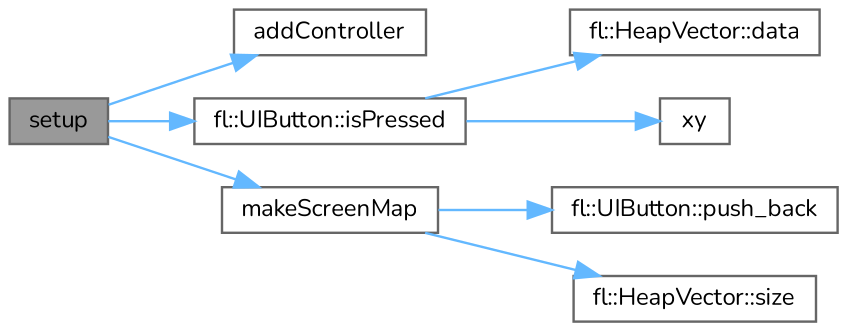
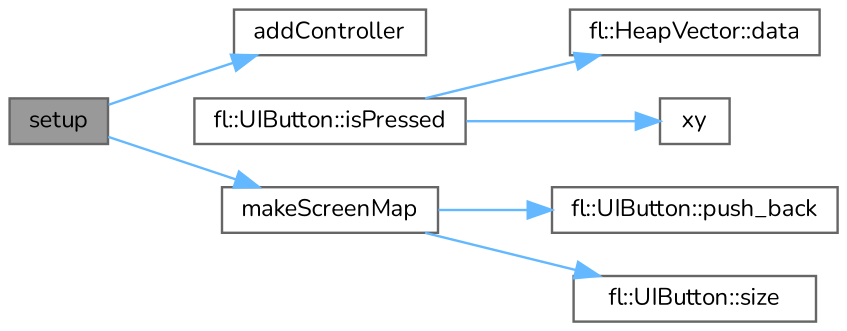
edge "setup" -> "fl::UIButton::isPressed": removed
node "fl::HeapVector::size": label "fl::HeapVector::size" -> "fl::UIButton::size"
